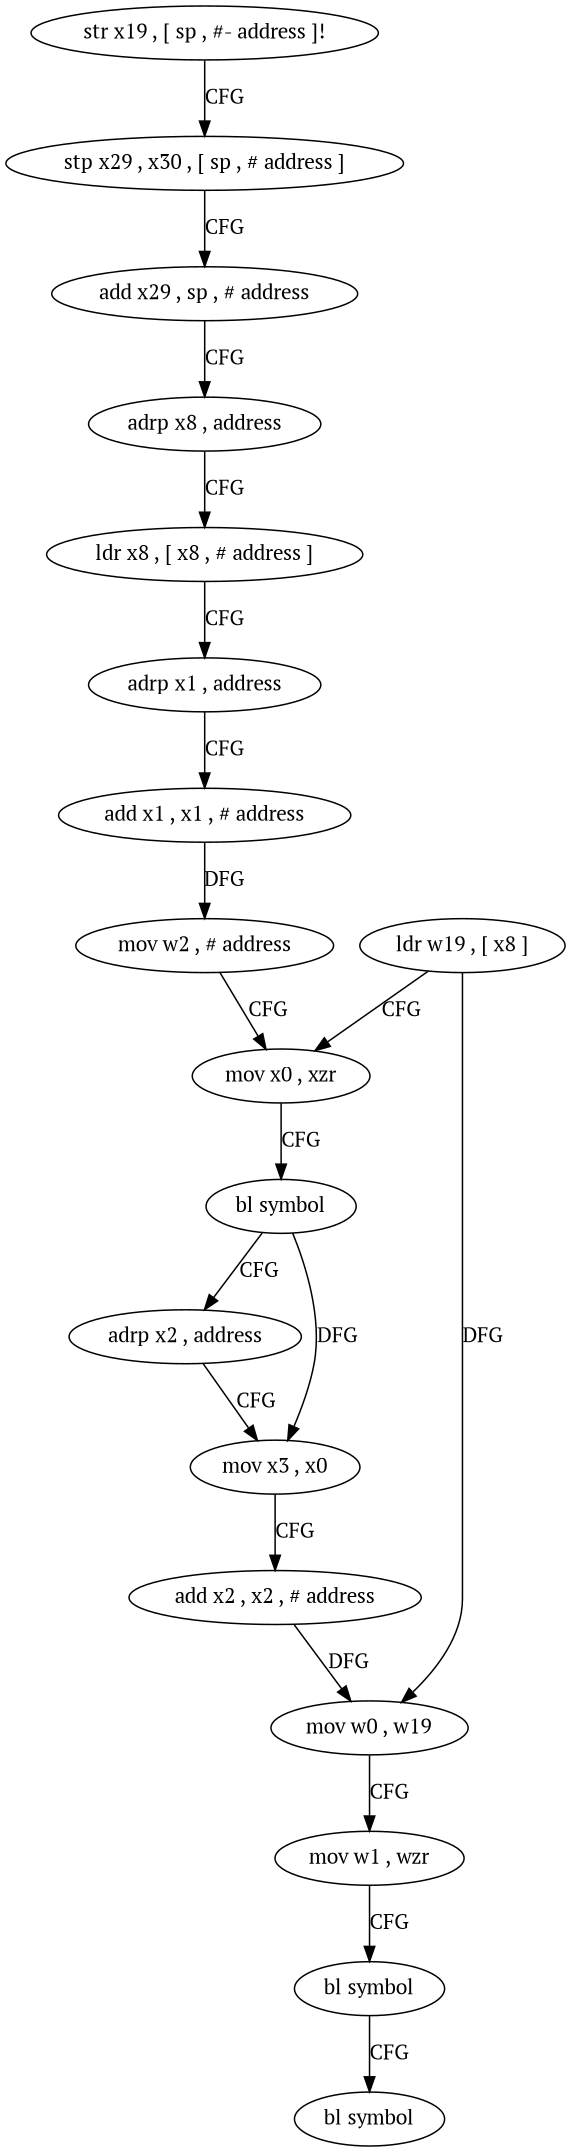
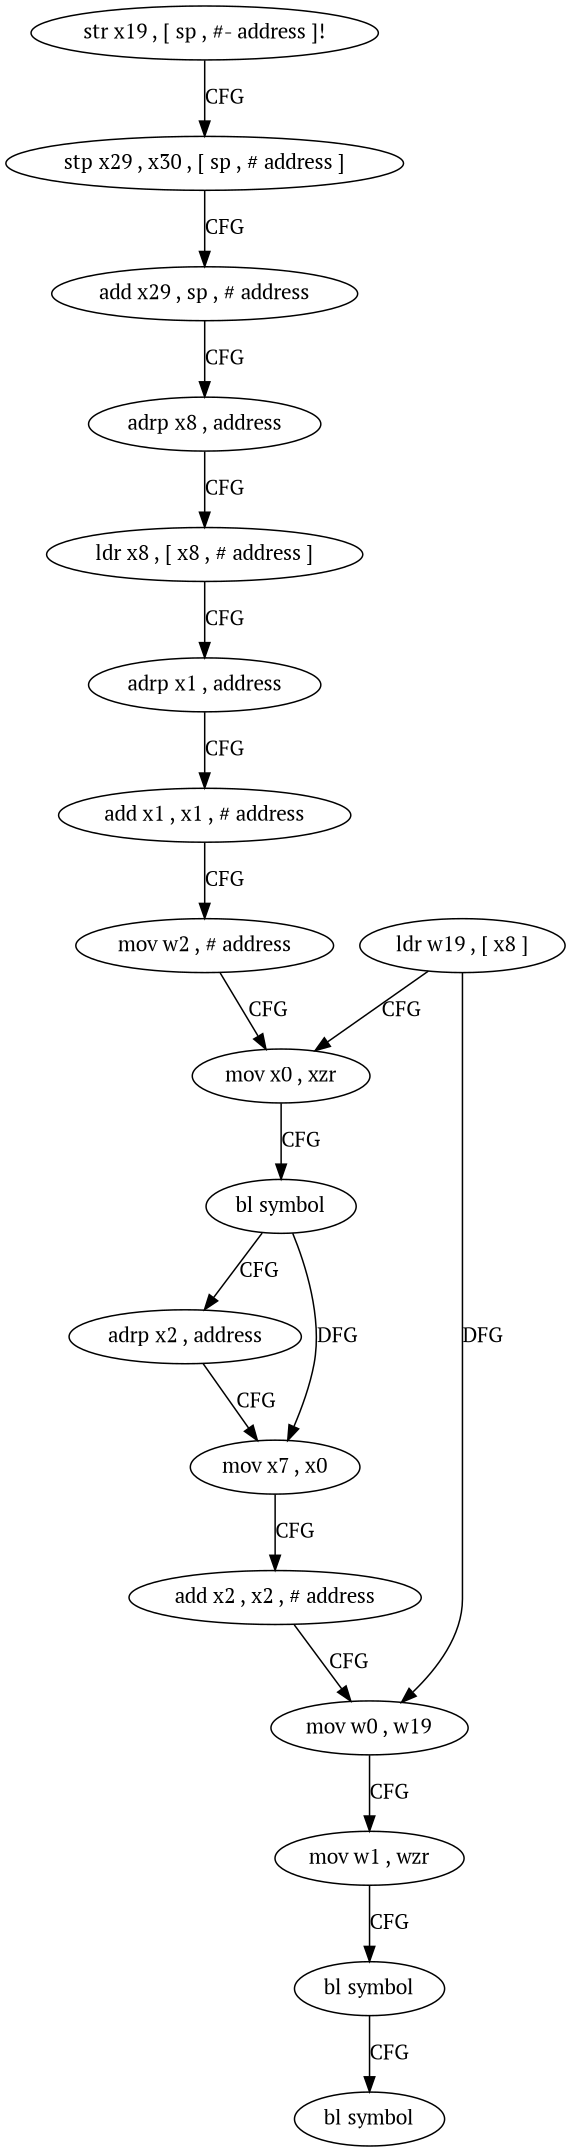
edge "add x1 , x1 , # address" -> "mov w2 , # address": label "DFG" -> "CFG"
node "mov x3 , x0": label "mov x3 , x0" -> "mov x7 , x0"
edge "add x2 , x2 , # address" -> "mov w0 , w19": label "DFG" -> "CFG"
